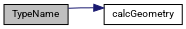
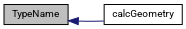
edge "TypeName" -> "calcGeometry": reversed
